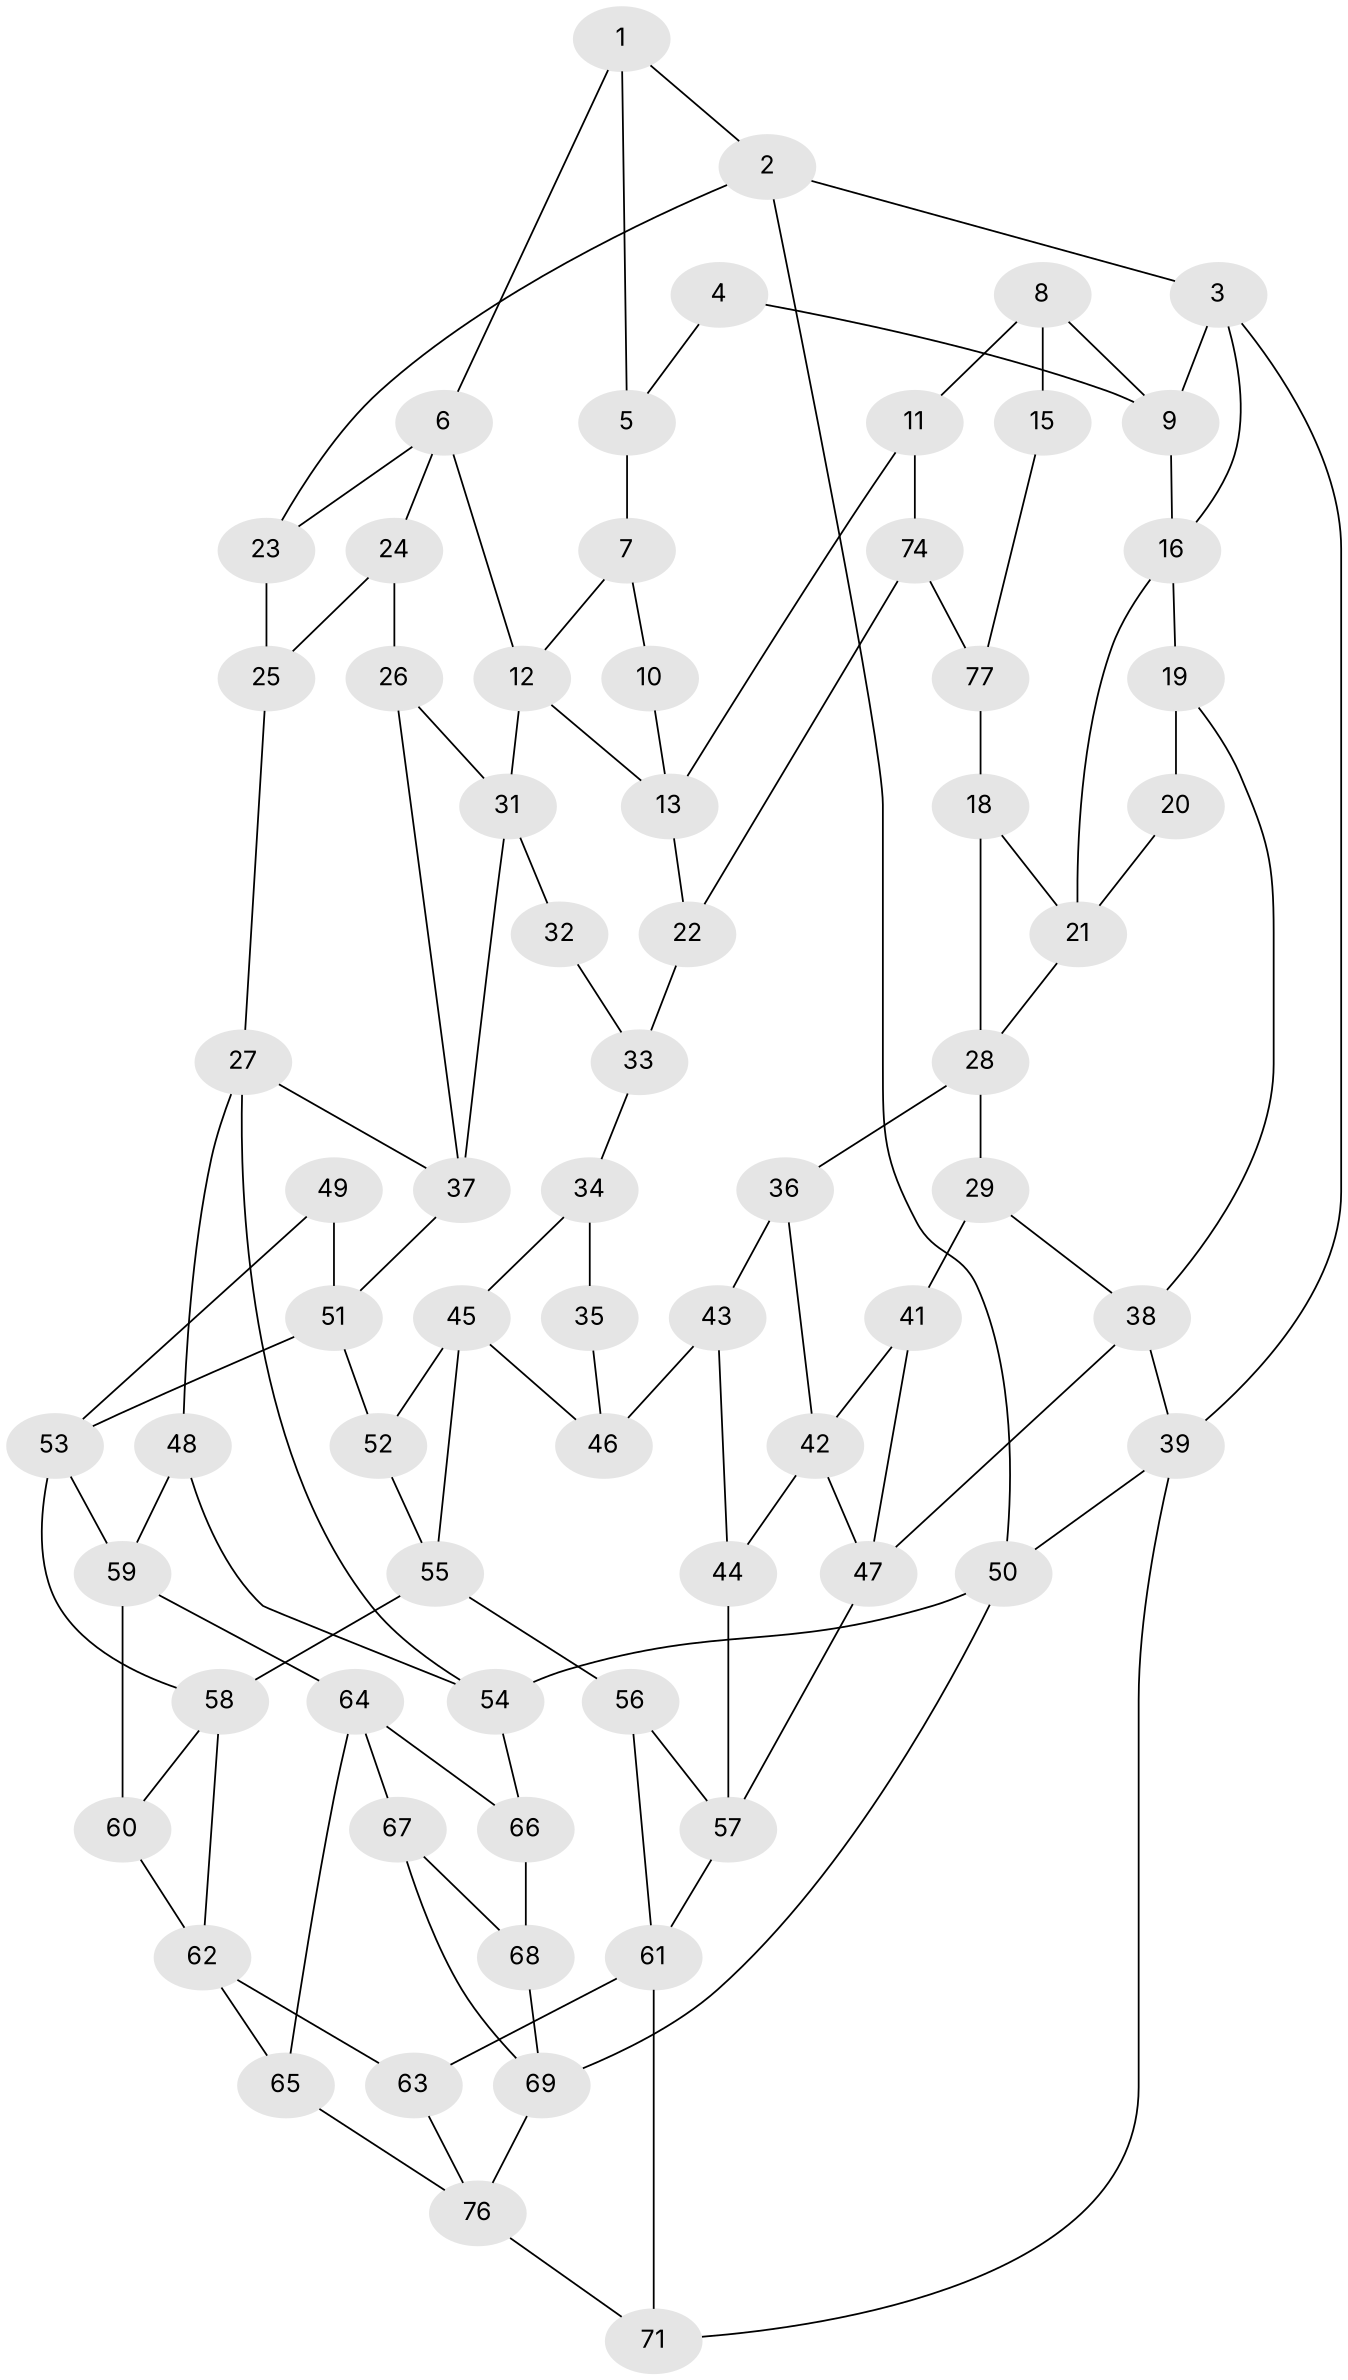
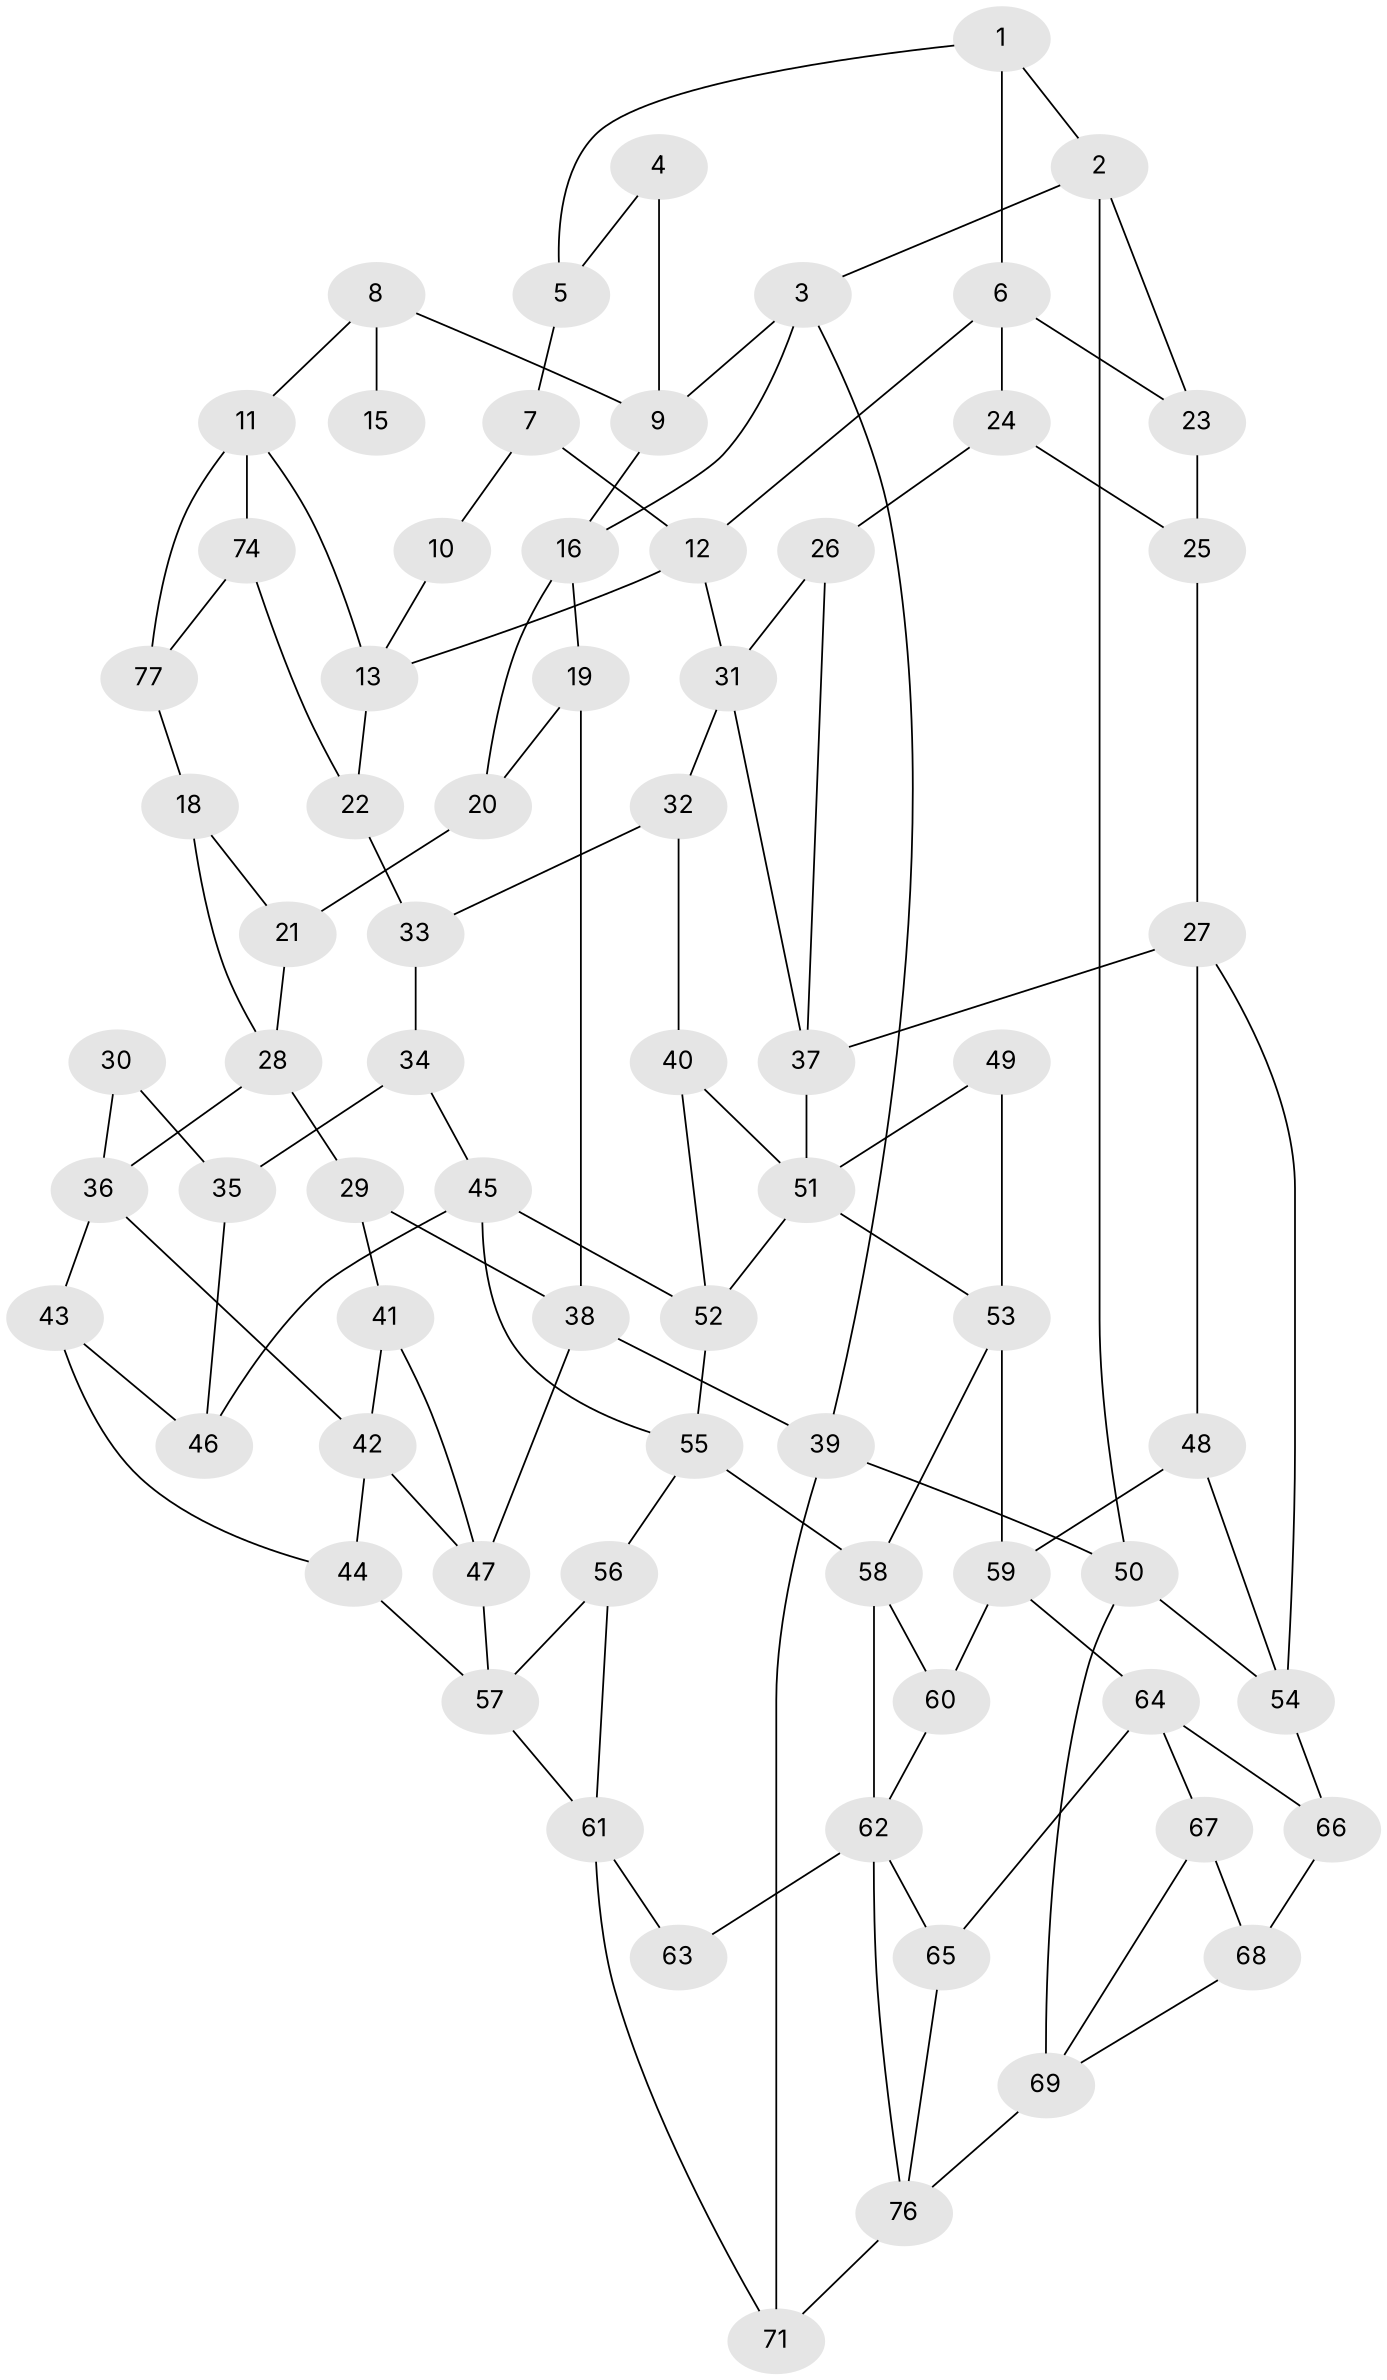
edge "15" -- "77": now "11" -- "77"
edge "16" -- "21": now "16" -- "20"
node "30": added
node "40": added
edge "63" -- "76": now "62" -- "76"
